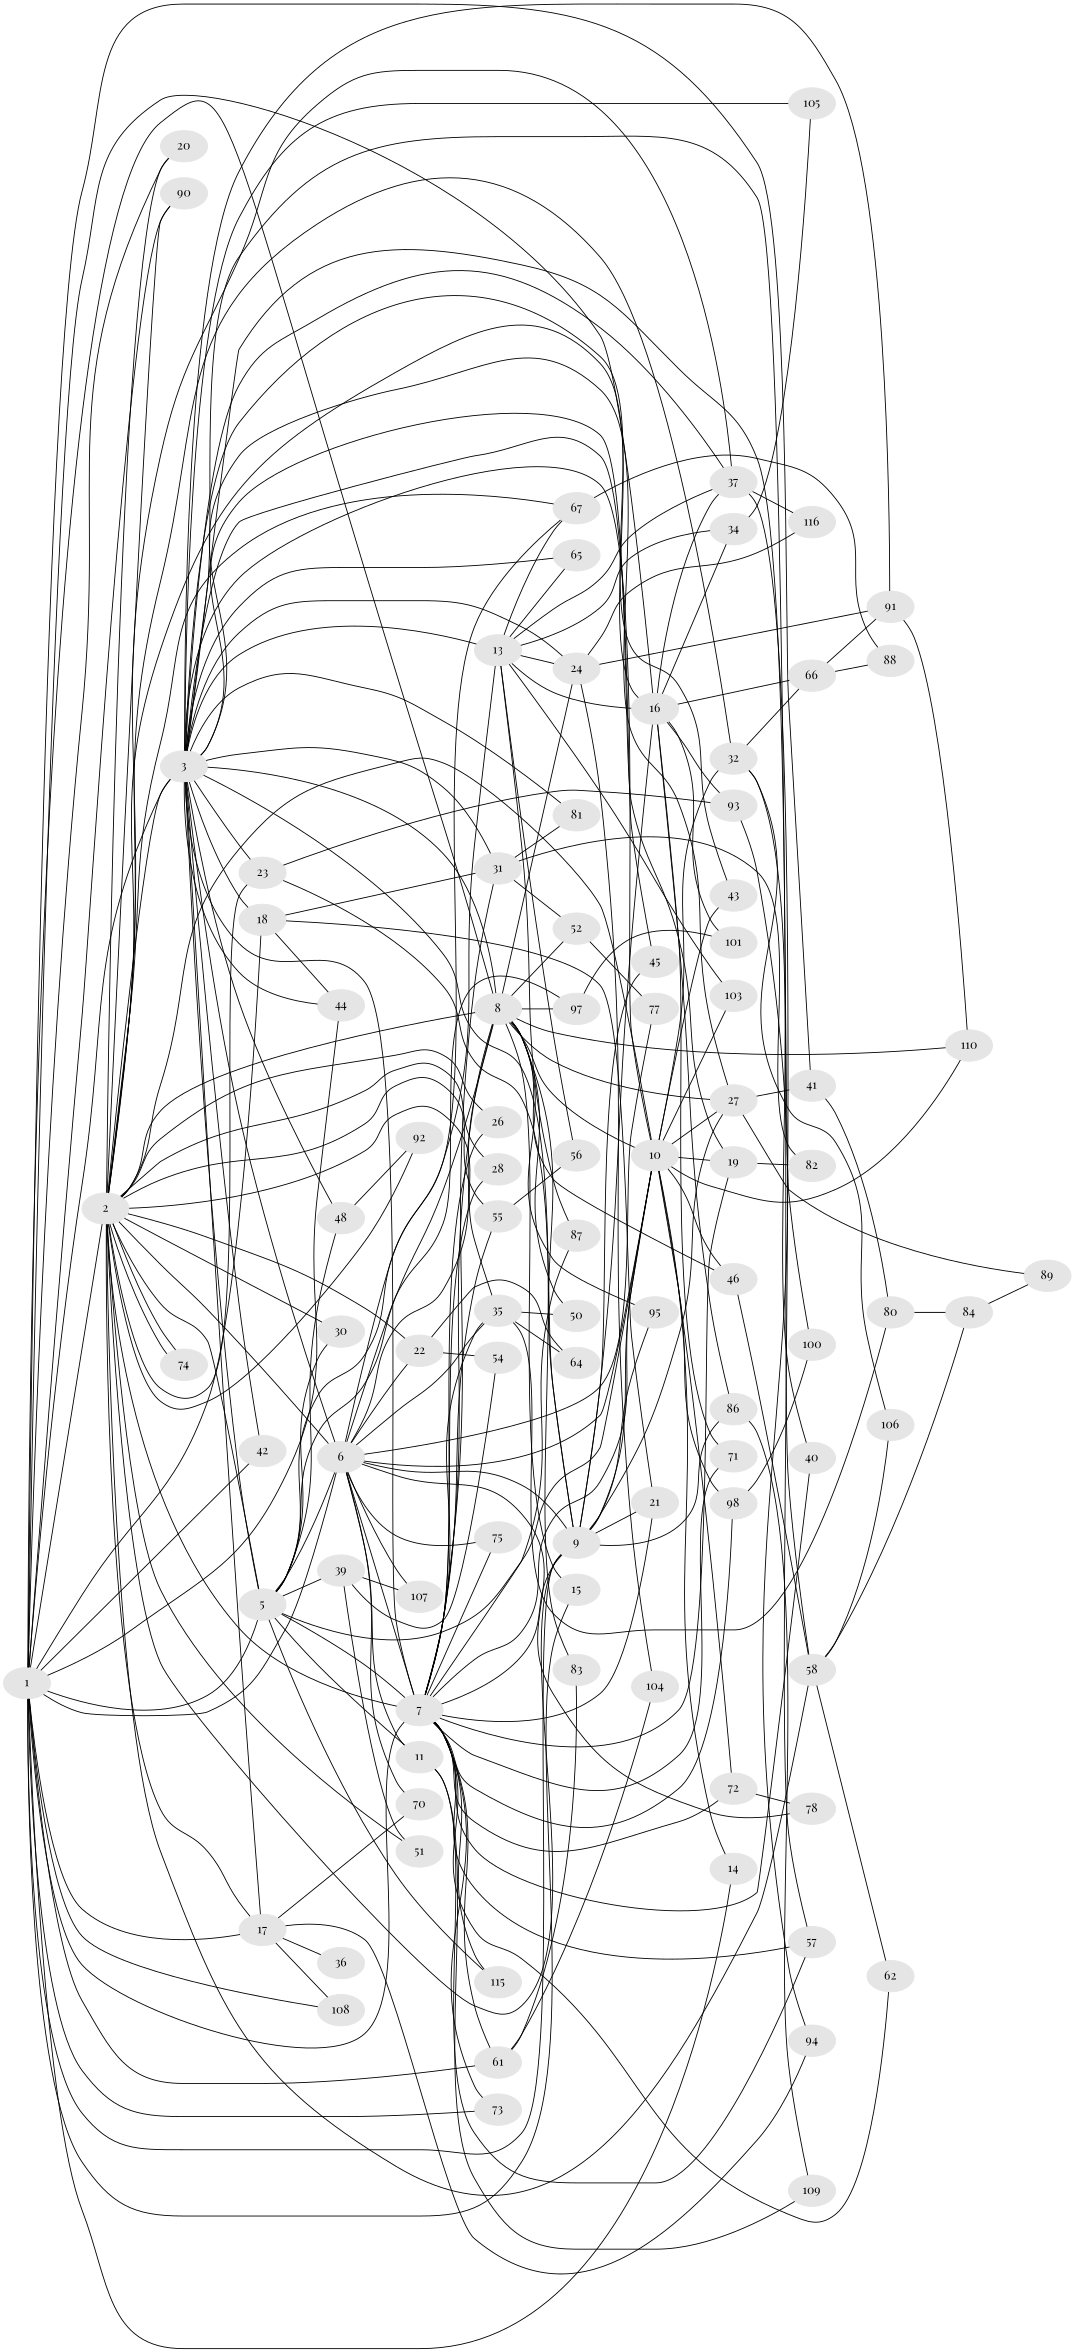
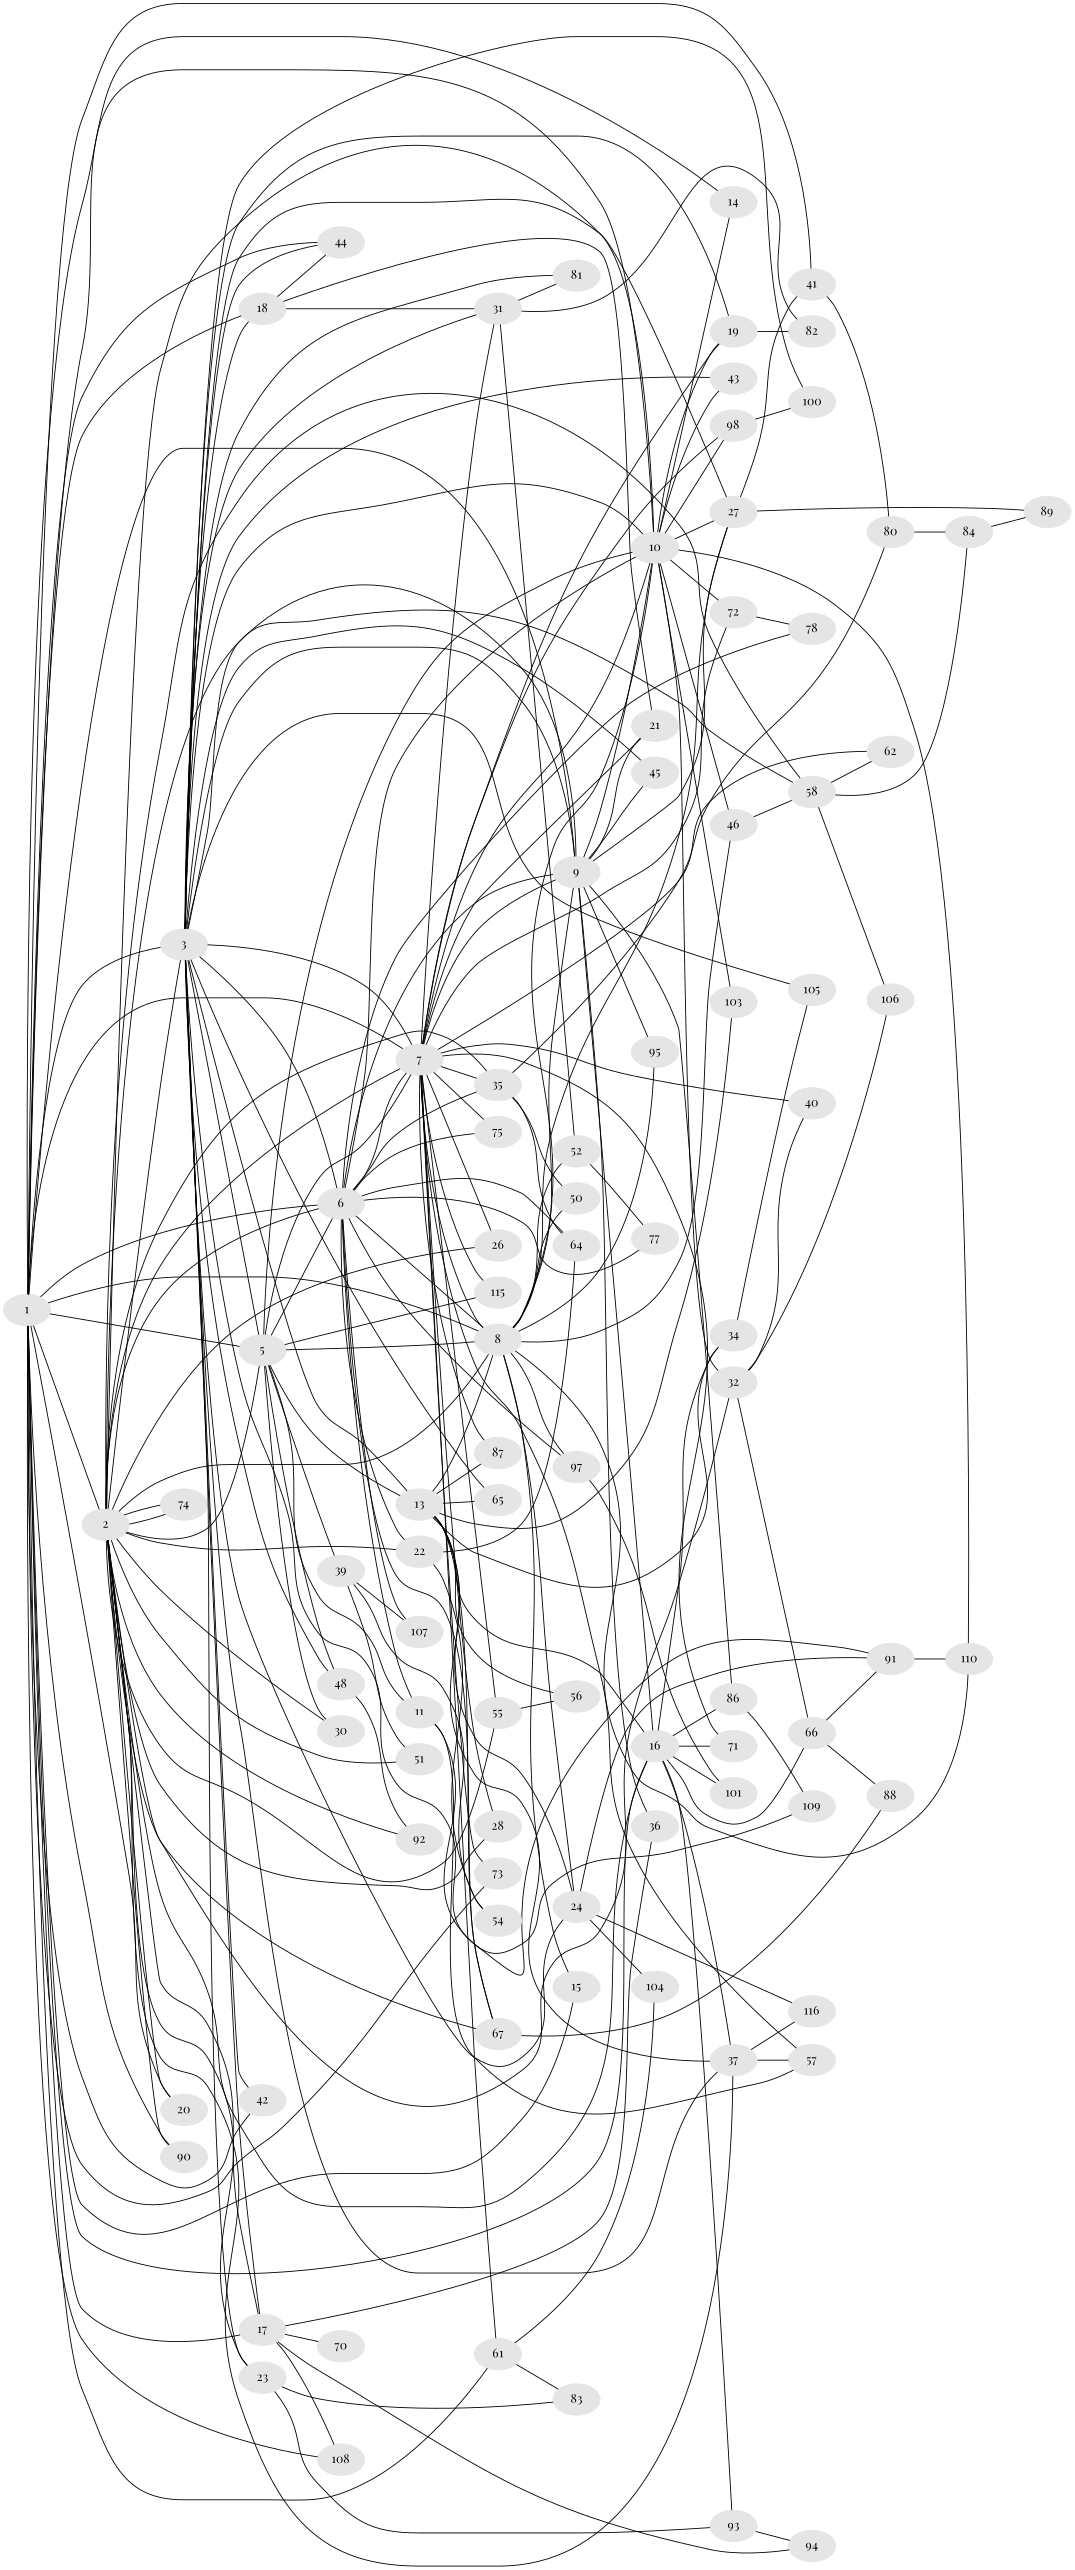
edge "10" -- "1": added
edge "3" -- "8": now "13" -- "8"
edge "9" -- "36": added
edge "6" -- "70": now "6" -- "64"
